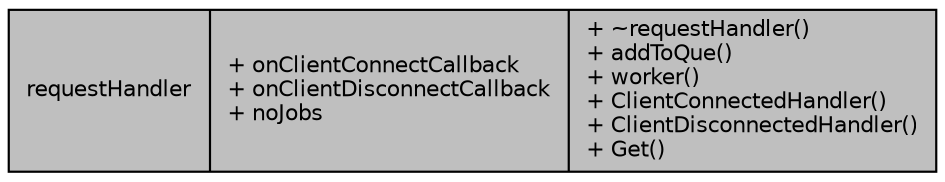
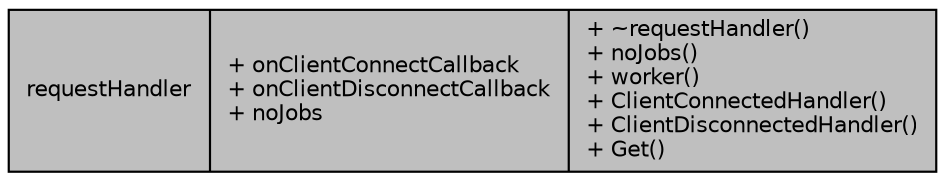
node "requestHandler": text "+ addToQue()" -> "+ noJobs()"
